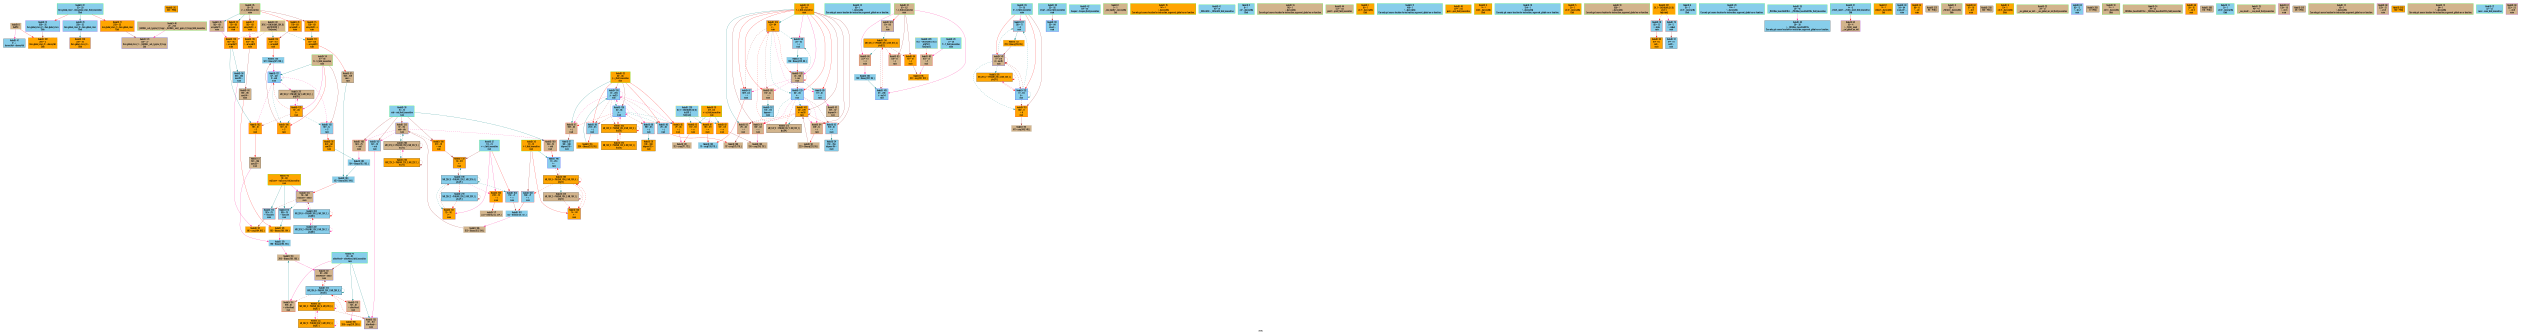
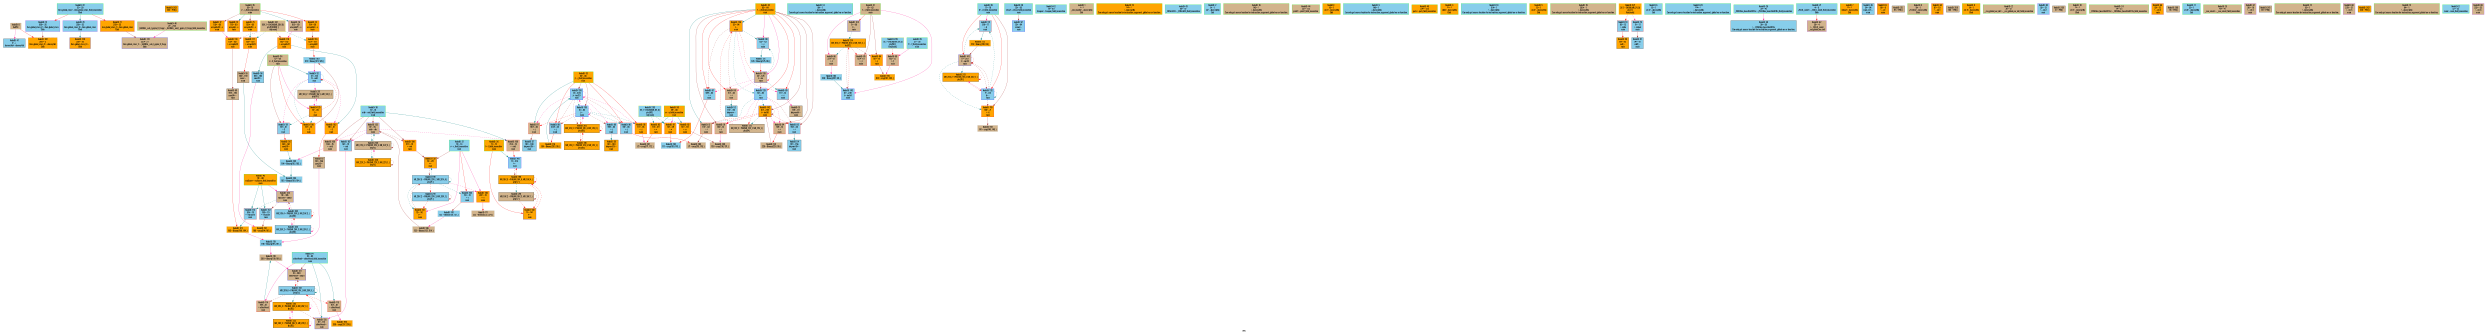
node "NodeID: 103": removed
